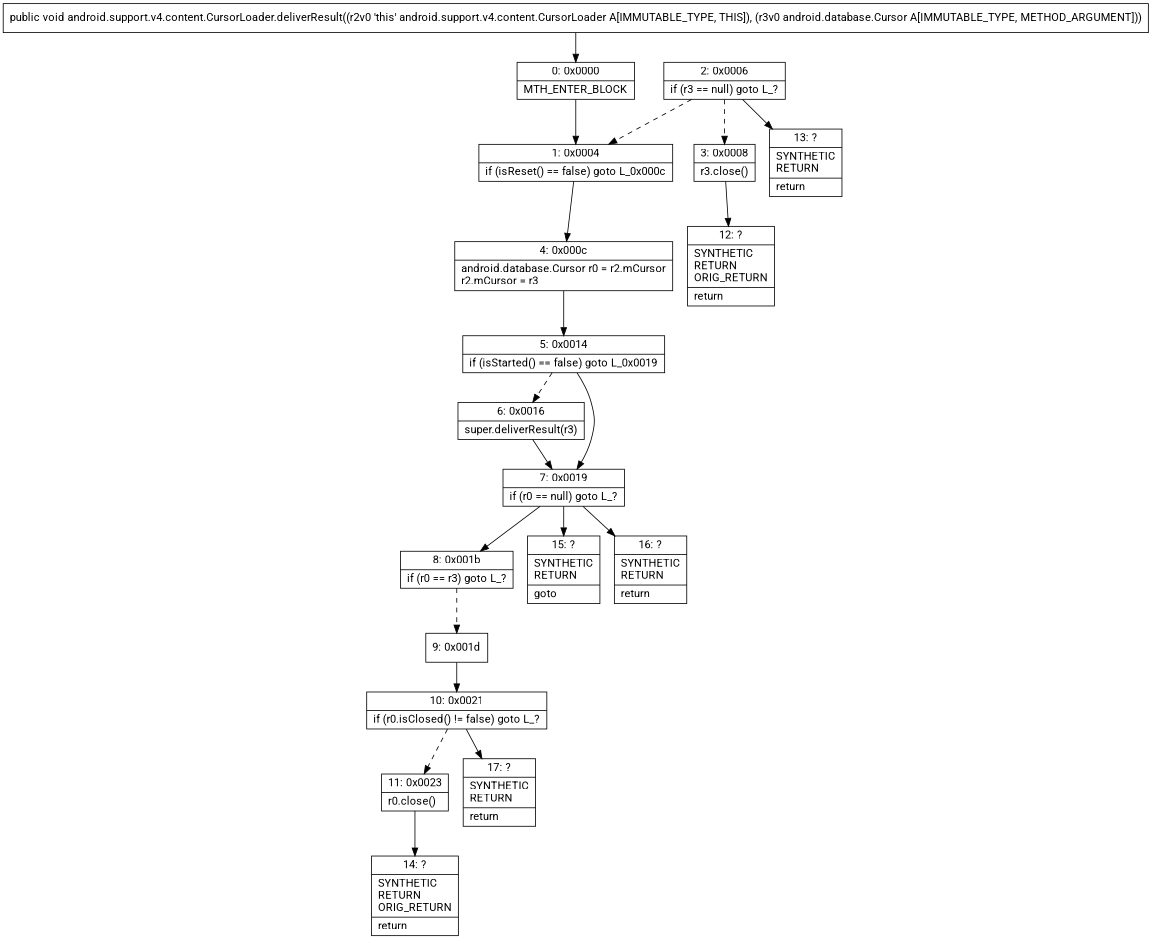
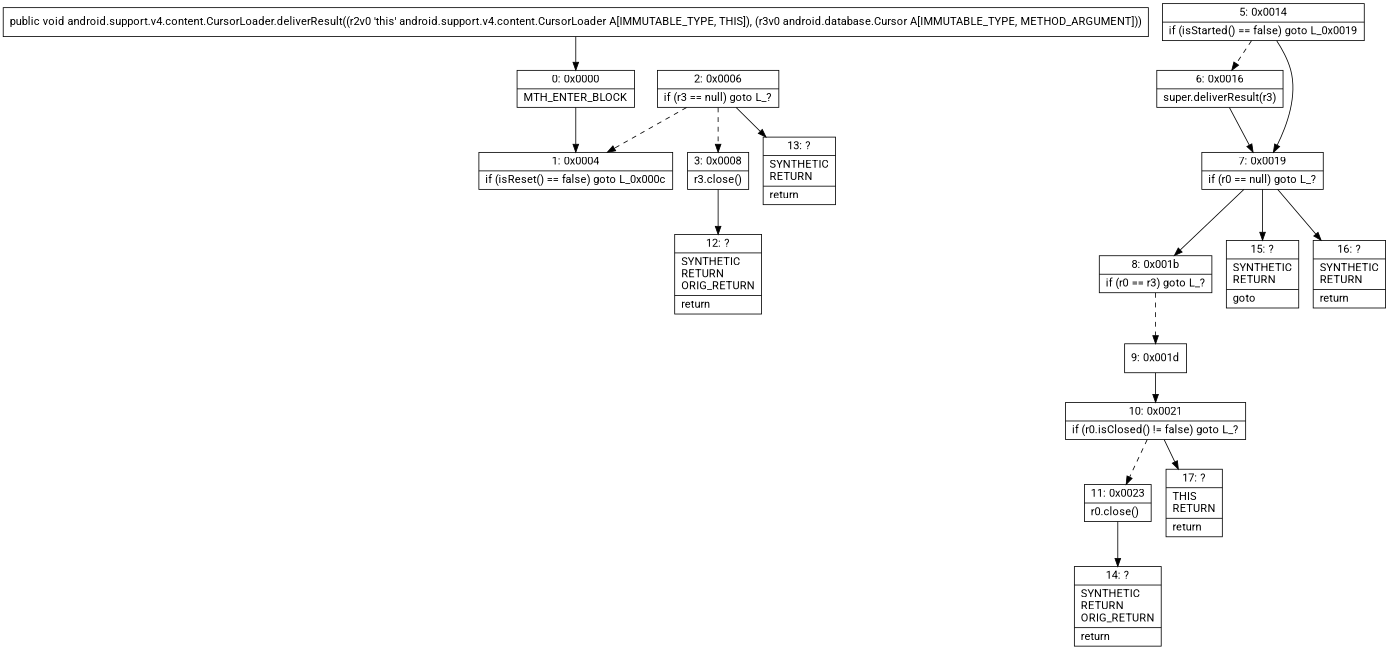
node "4: 0x000c": removed
node "17: ?": text "SYNTHETIC" -> "THIS"
